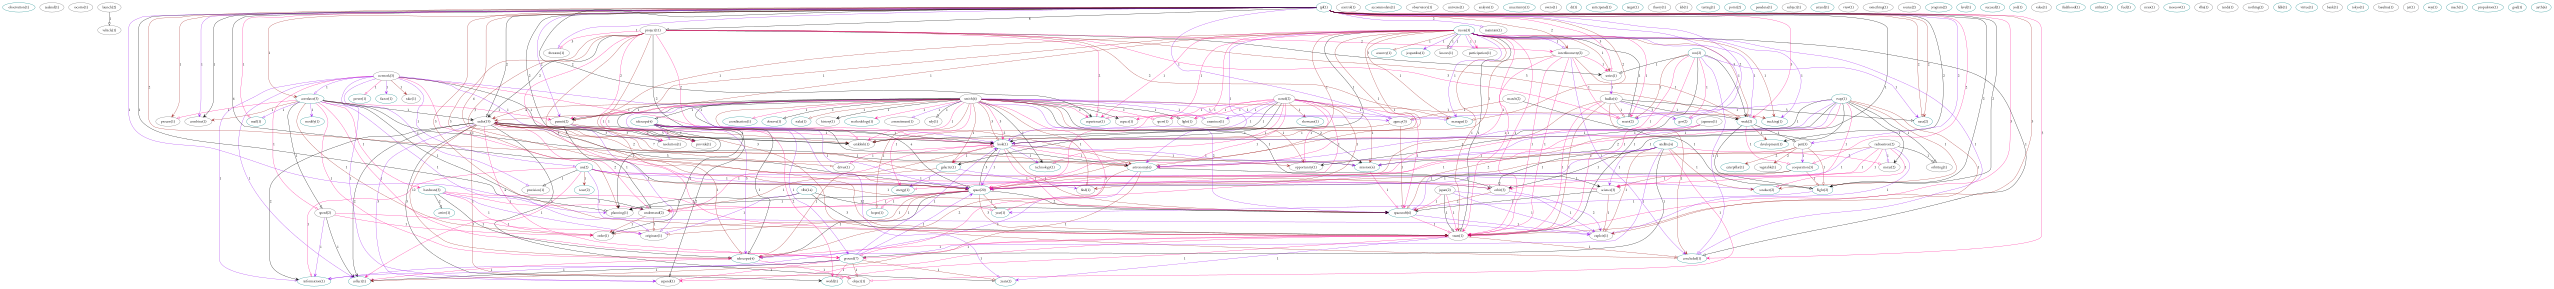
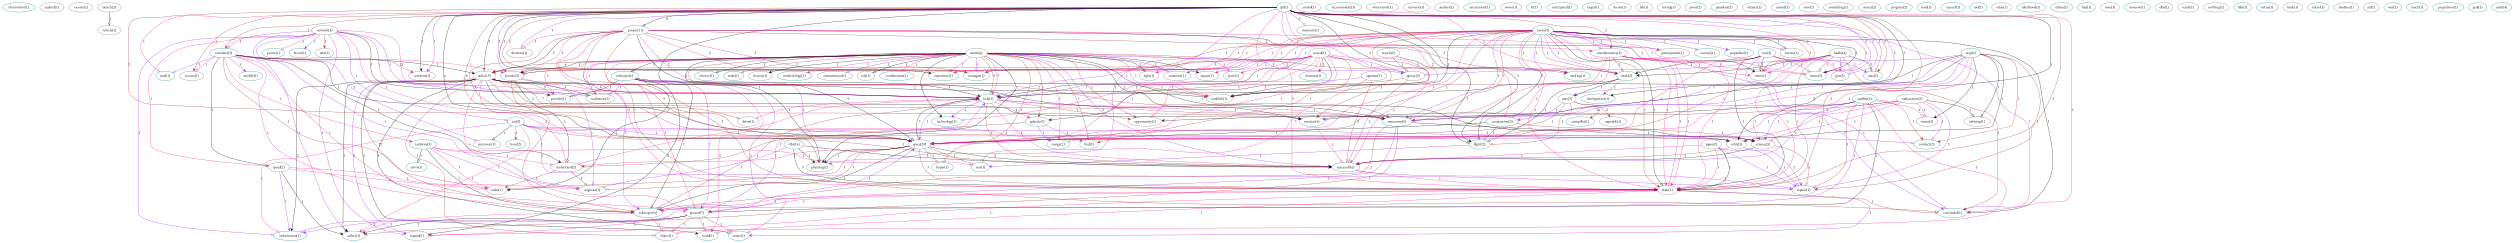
edge "series(1)" -> "baalke(4)": reversed
